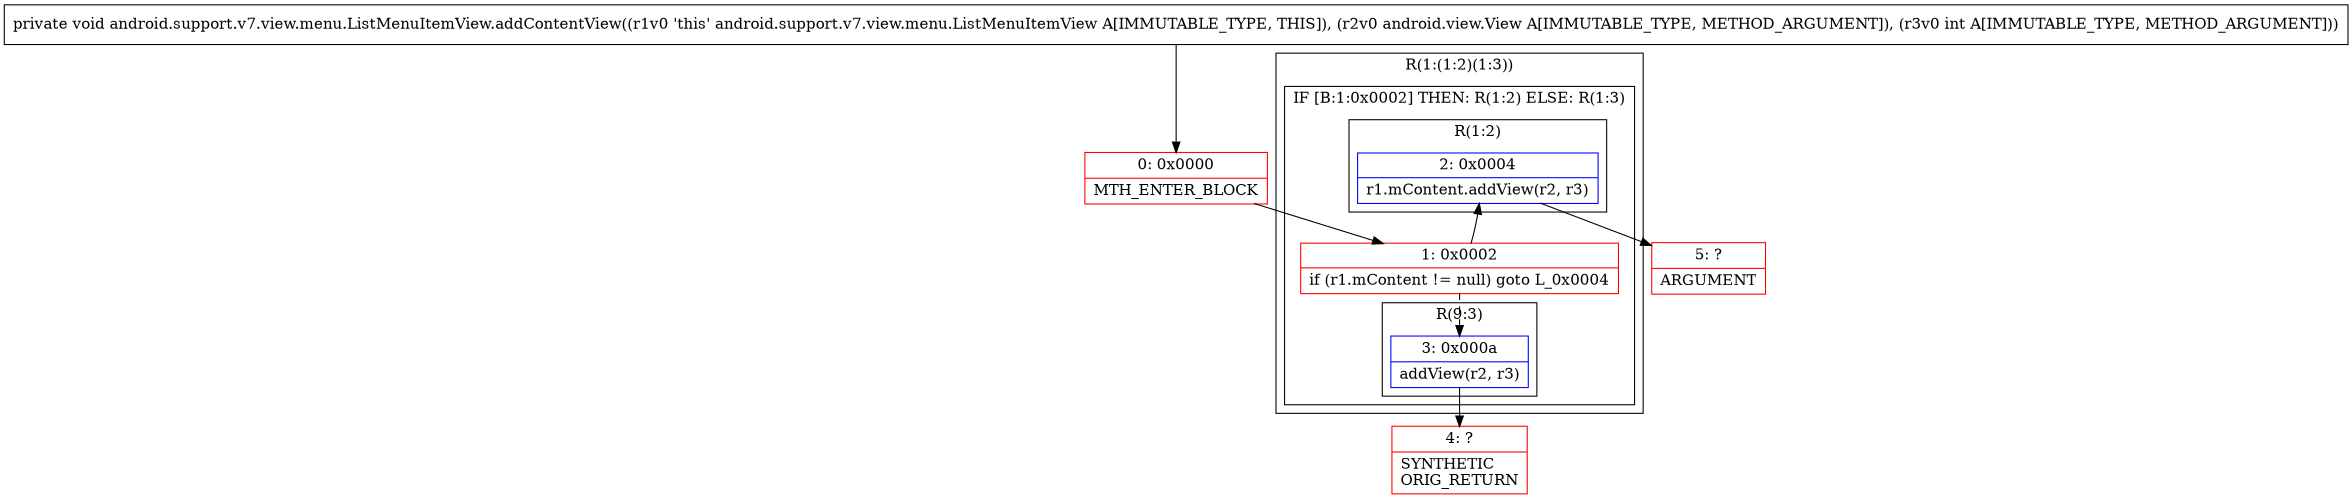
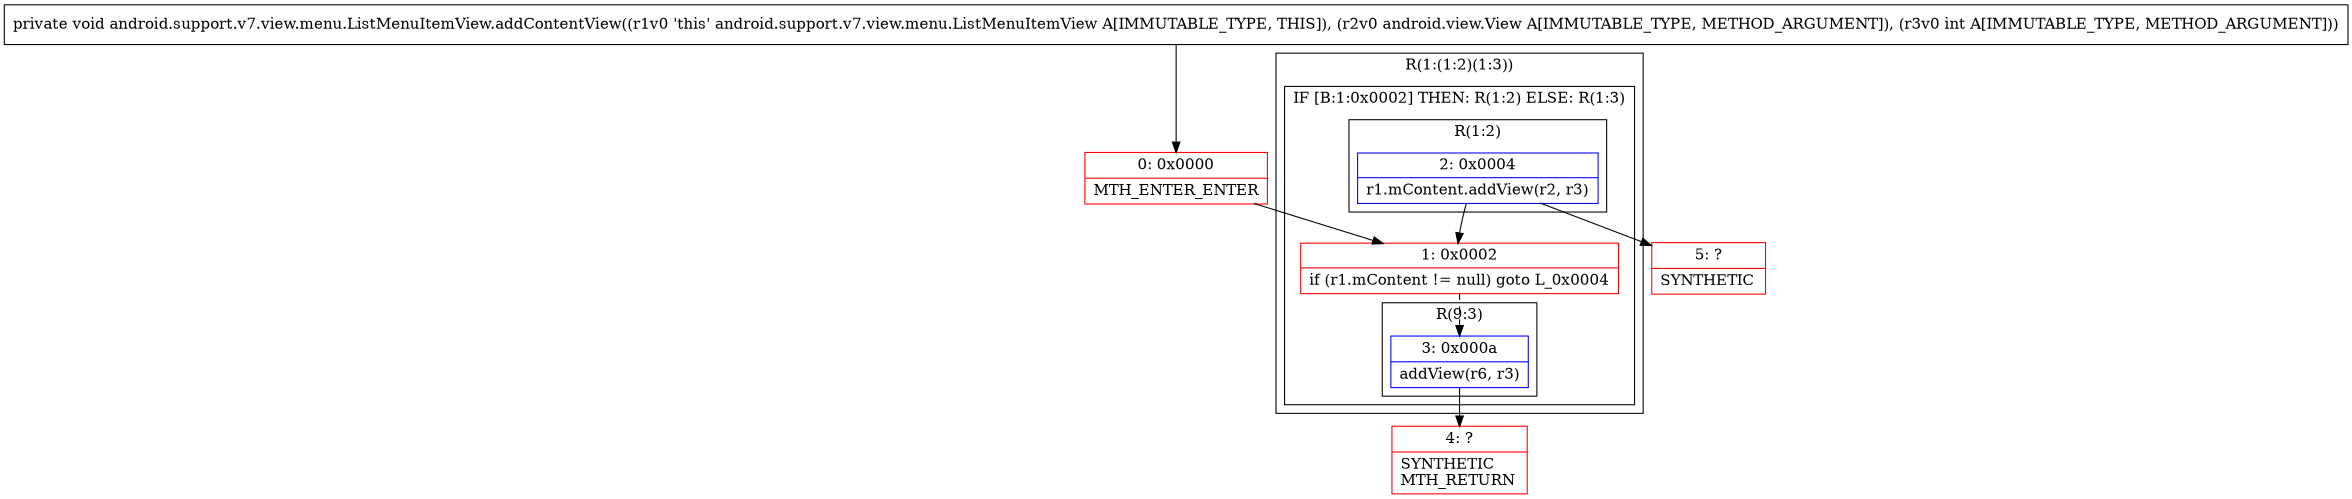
node "0: 0x0000": text "MTH_ENTER_BLOCK" -> "MTH_ENTER_ENTER"
edge "1: 0x0002" -> "2: 0x0004": reversed
node "5: ?": text "ARGUMENT" -> "SYNTHETIC"
node "3: 0x000a": text "addView(r2, r3)" -> "addView(r6, r3)"
node "4: ?": text "ORIG_RETURN" -> "MTH_RETURN"
